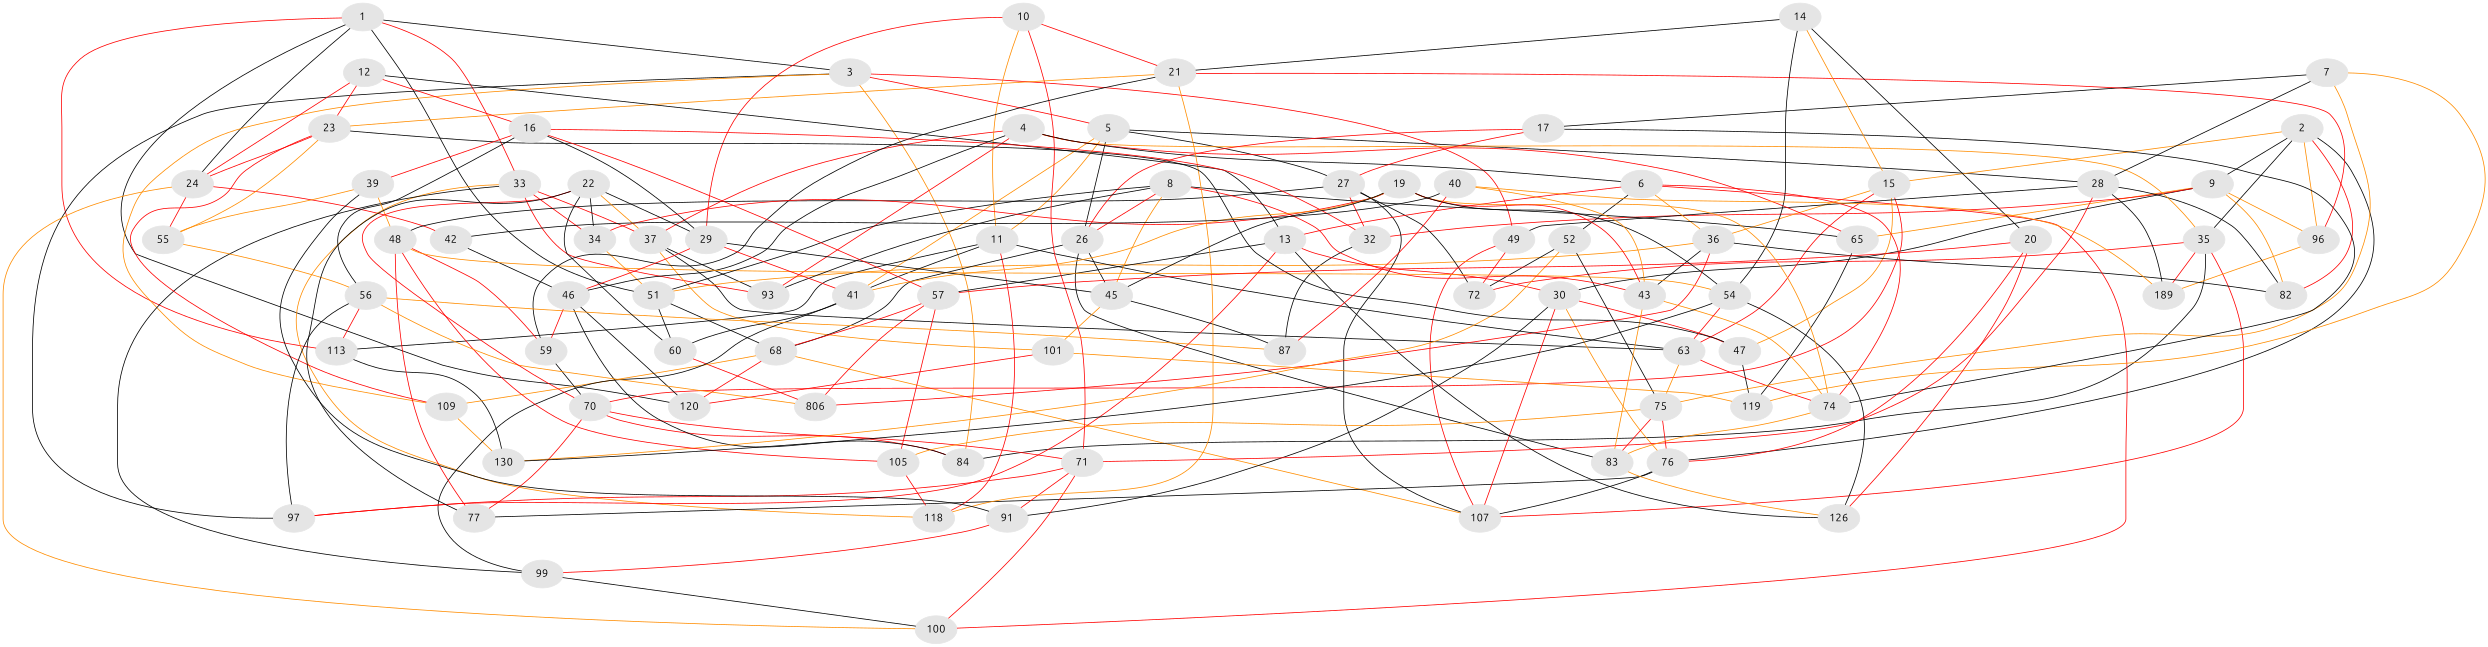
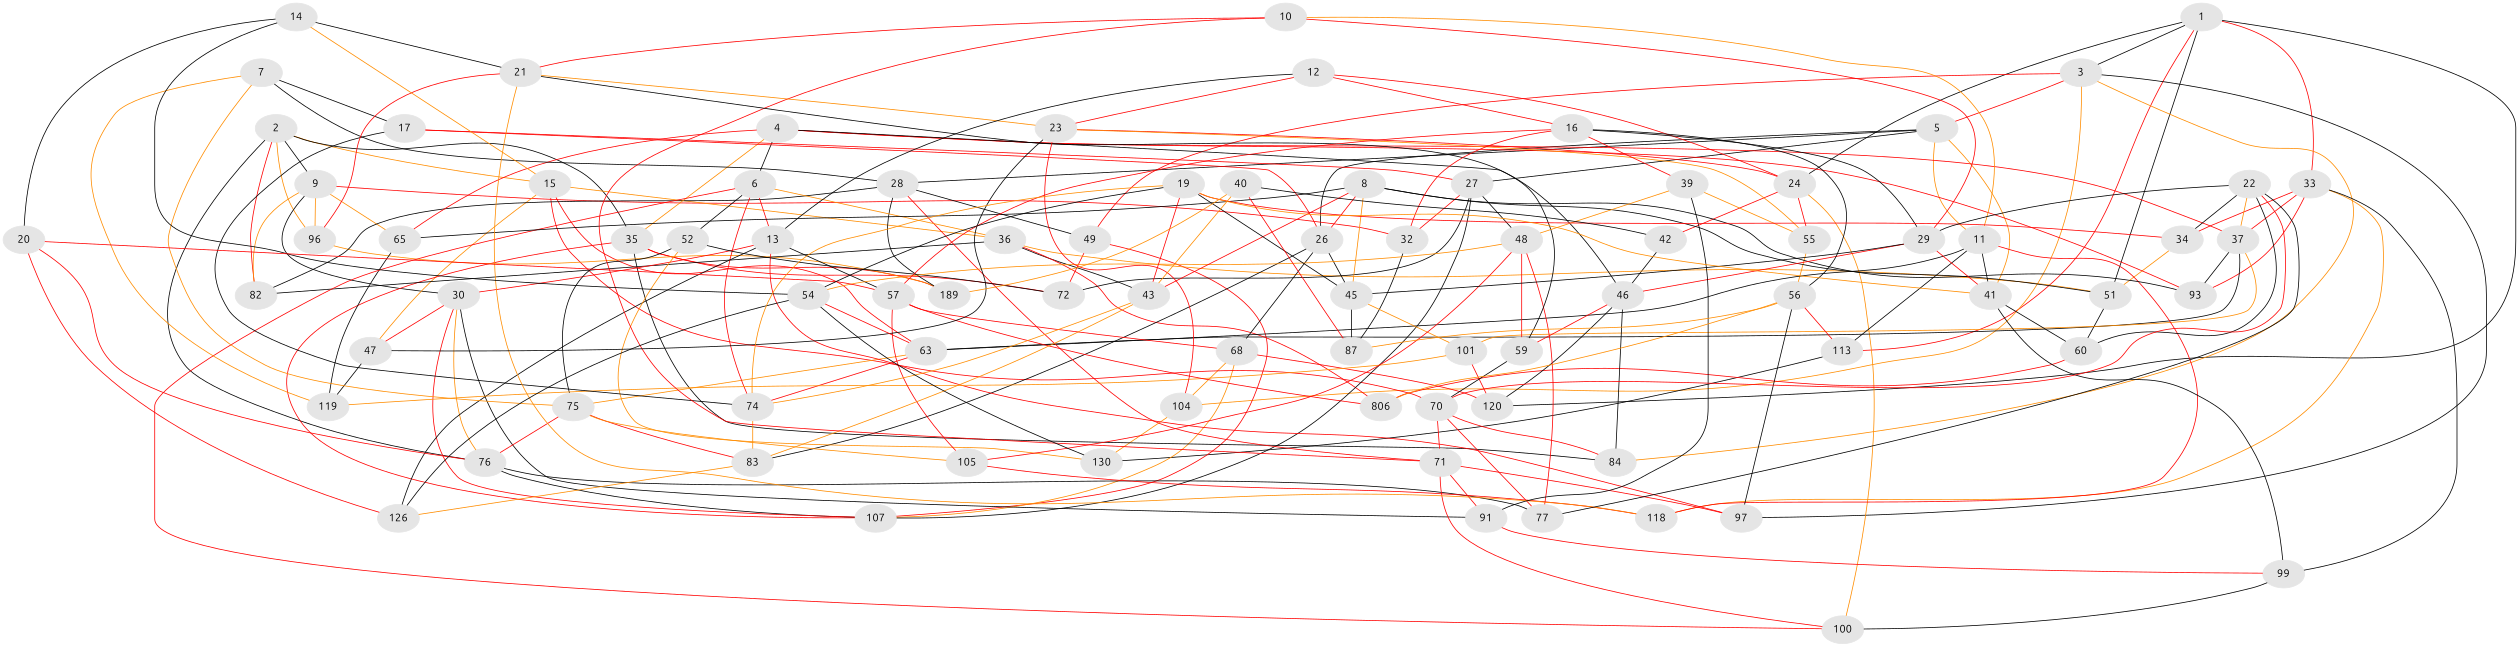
edge "51" -- "68": removed
node "109": label "109" -> "104"
